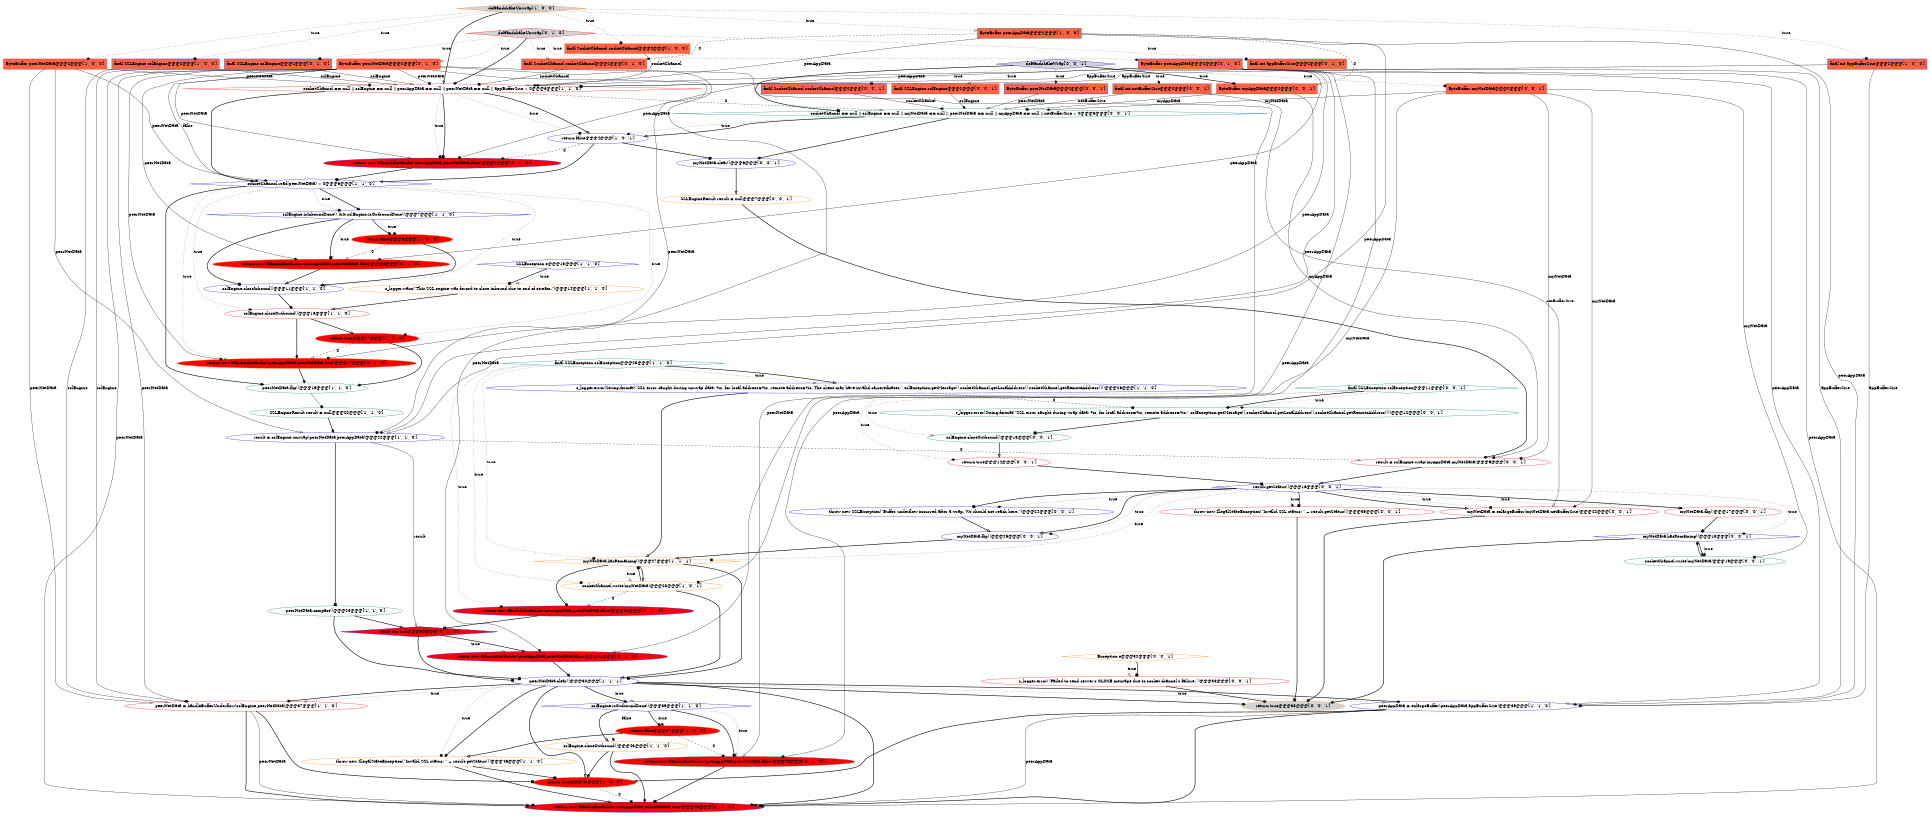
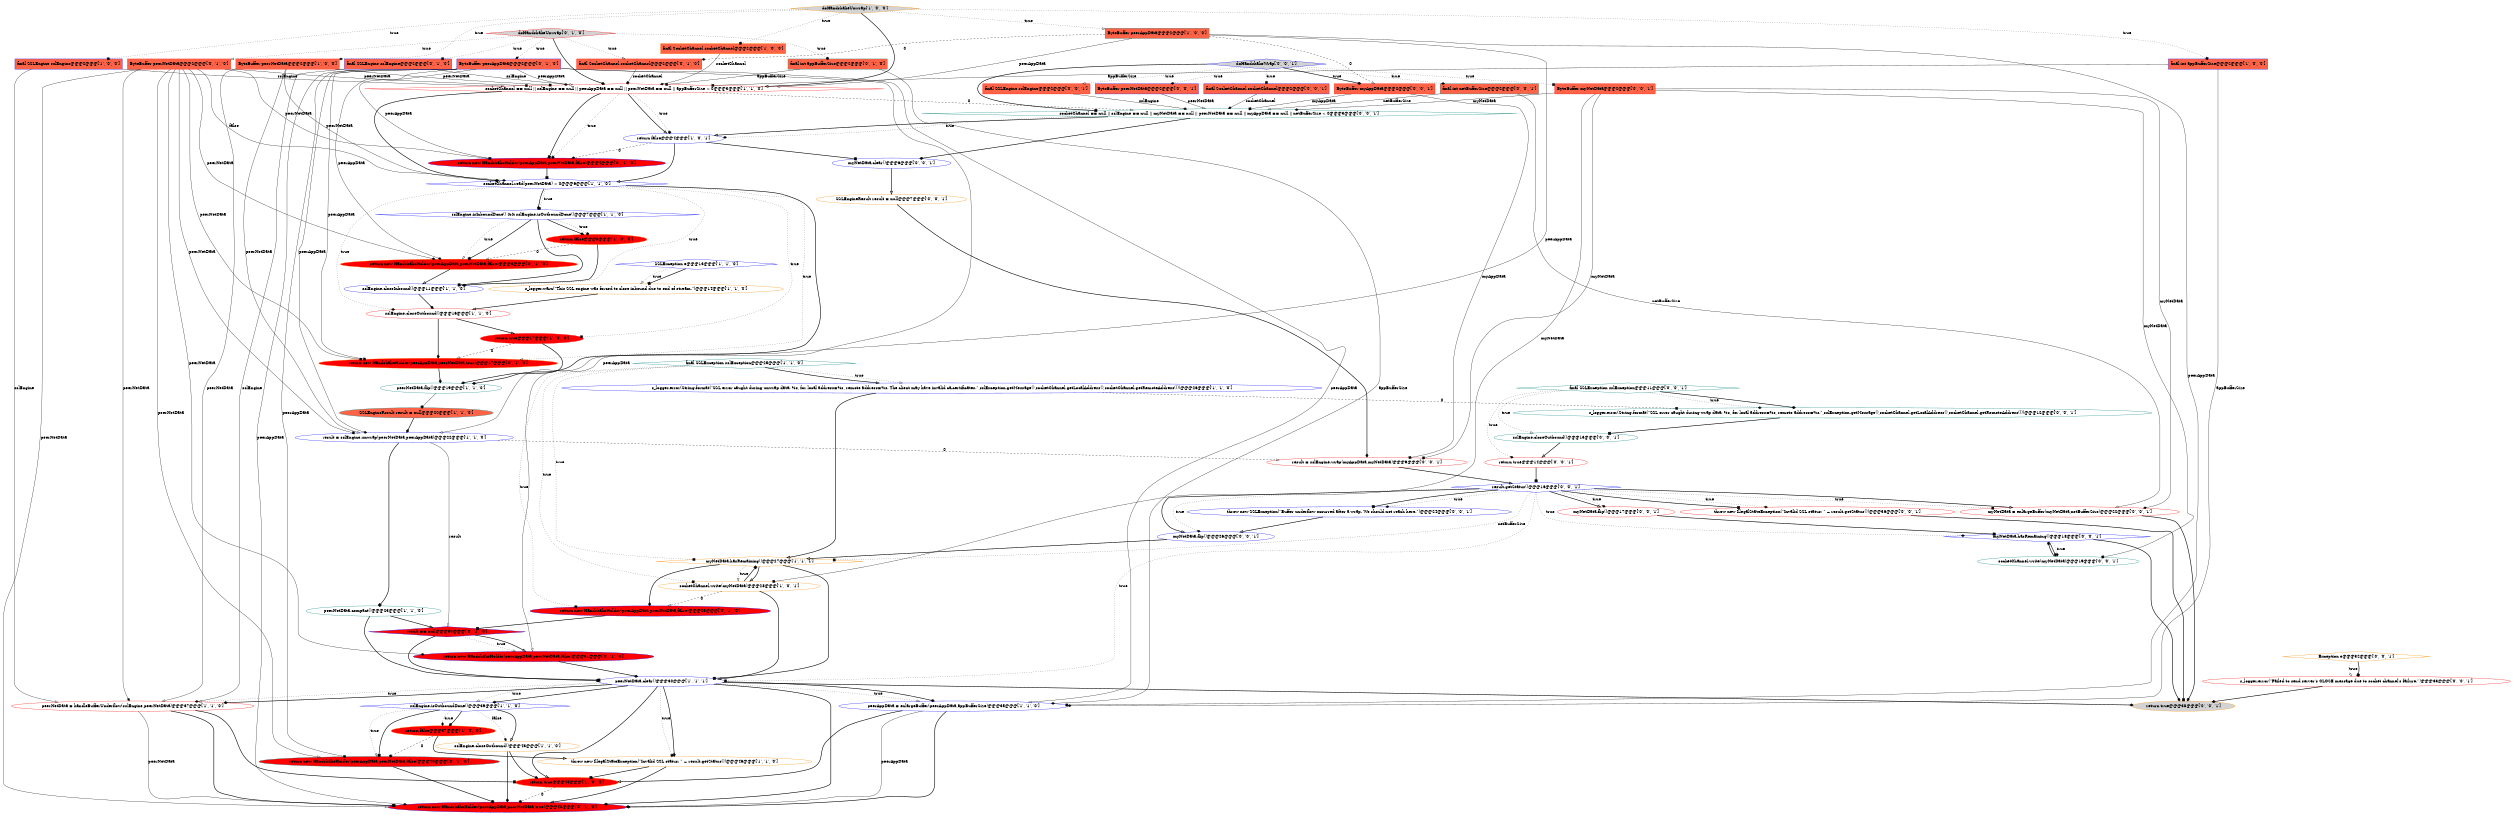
node "SSLEngineResult result = null@@@20@@@['1', '1', '0']": fillcolor white -> tomato
edge "result.getStatus()@@@16@@@['0', '0', '1']" -> "myNetData.hasRemaining()@@@27@@@['1', '1', '1']": label "true" -> "netBufferSize"
edge "result.getStatus()@@@16@@@['0', '0', '1']" -> "peerNetData.clear()@@@30@@@['1', '1', '1']": added, label "true"
